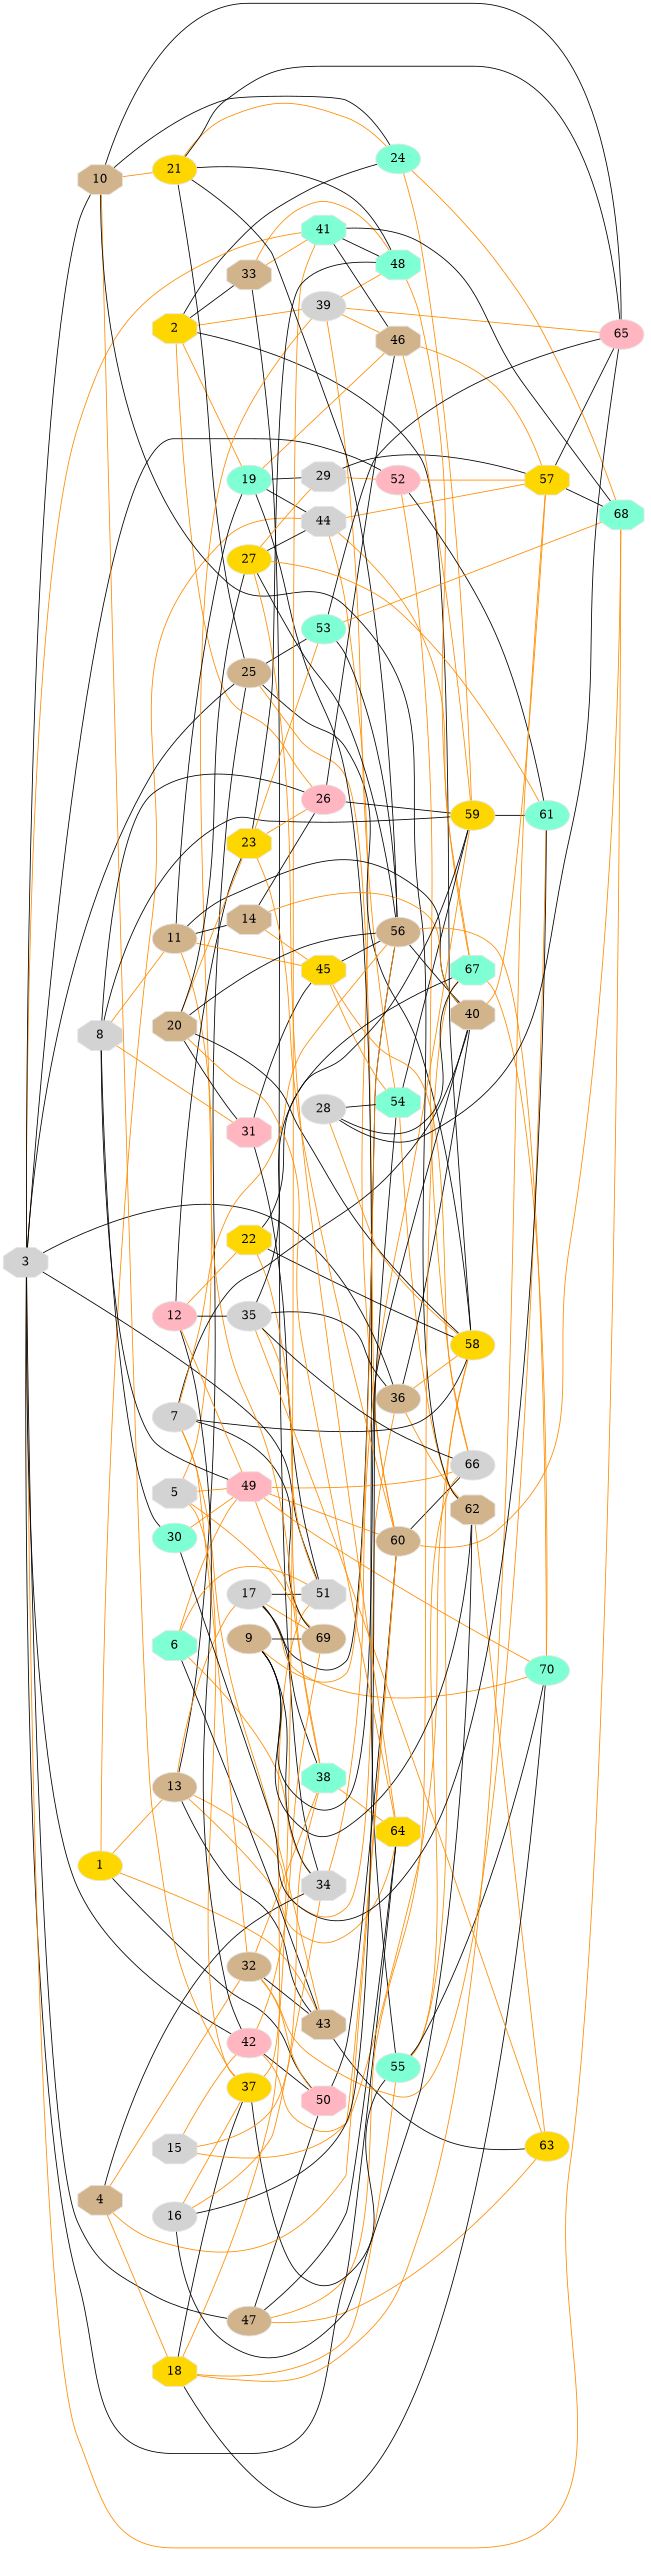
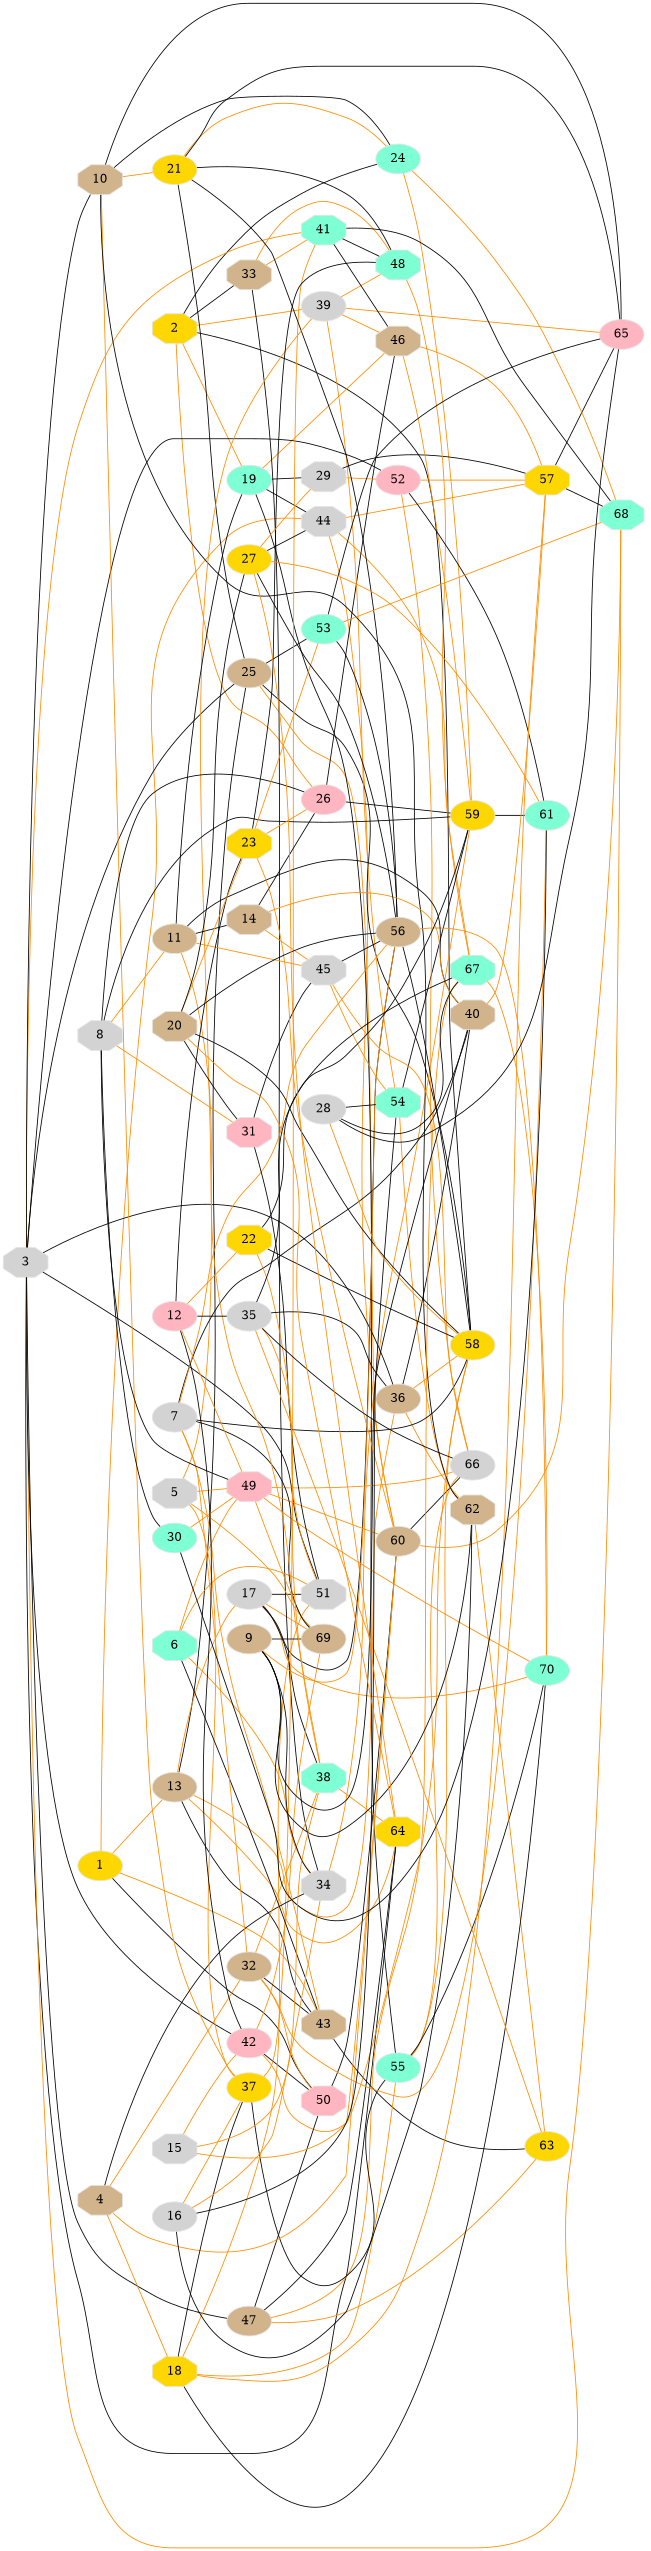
node "45": fillcolor gold -> lightgrey
edge "56" -- "40": now "56" -- "58"
